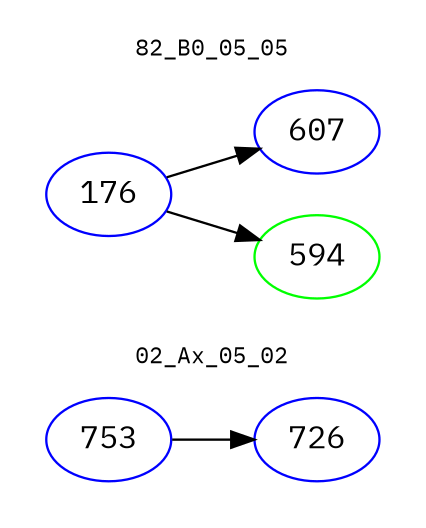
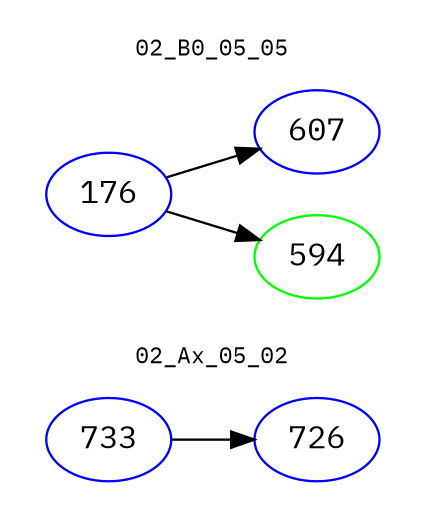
cluster "82_B0_05_05": label "82_B0_05_05" -> "02_B0_05_05"
node "753": label "753" -> "733"
